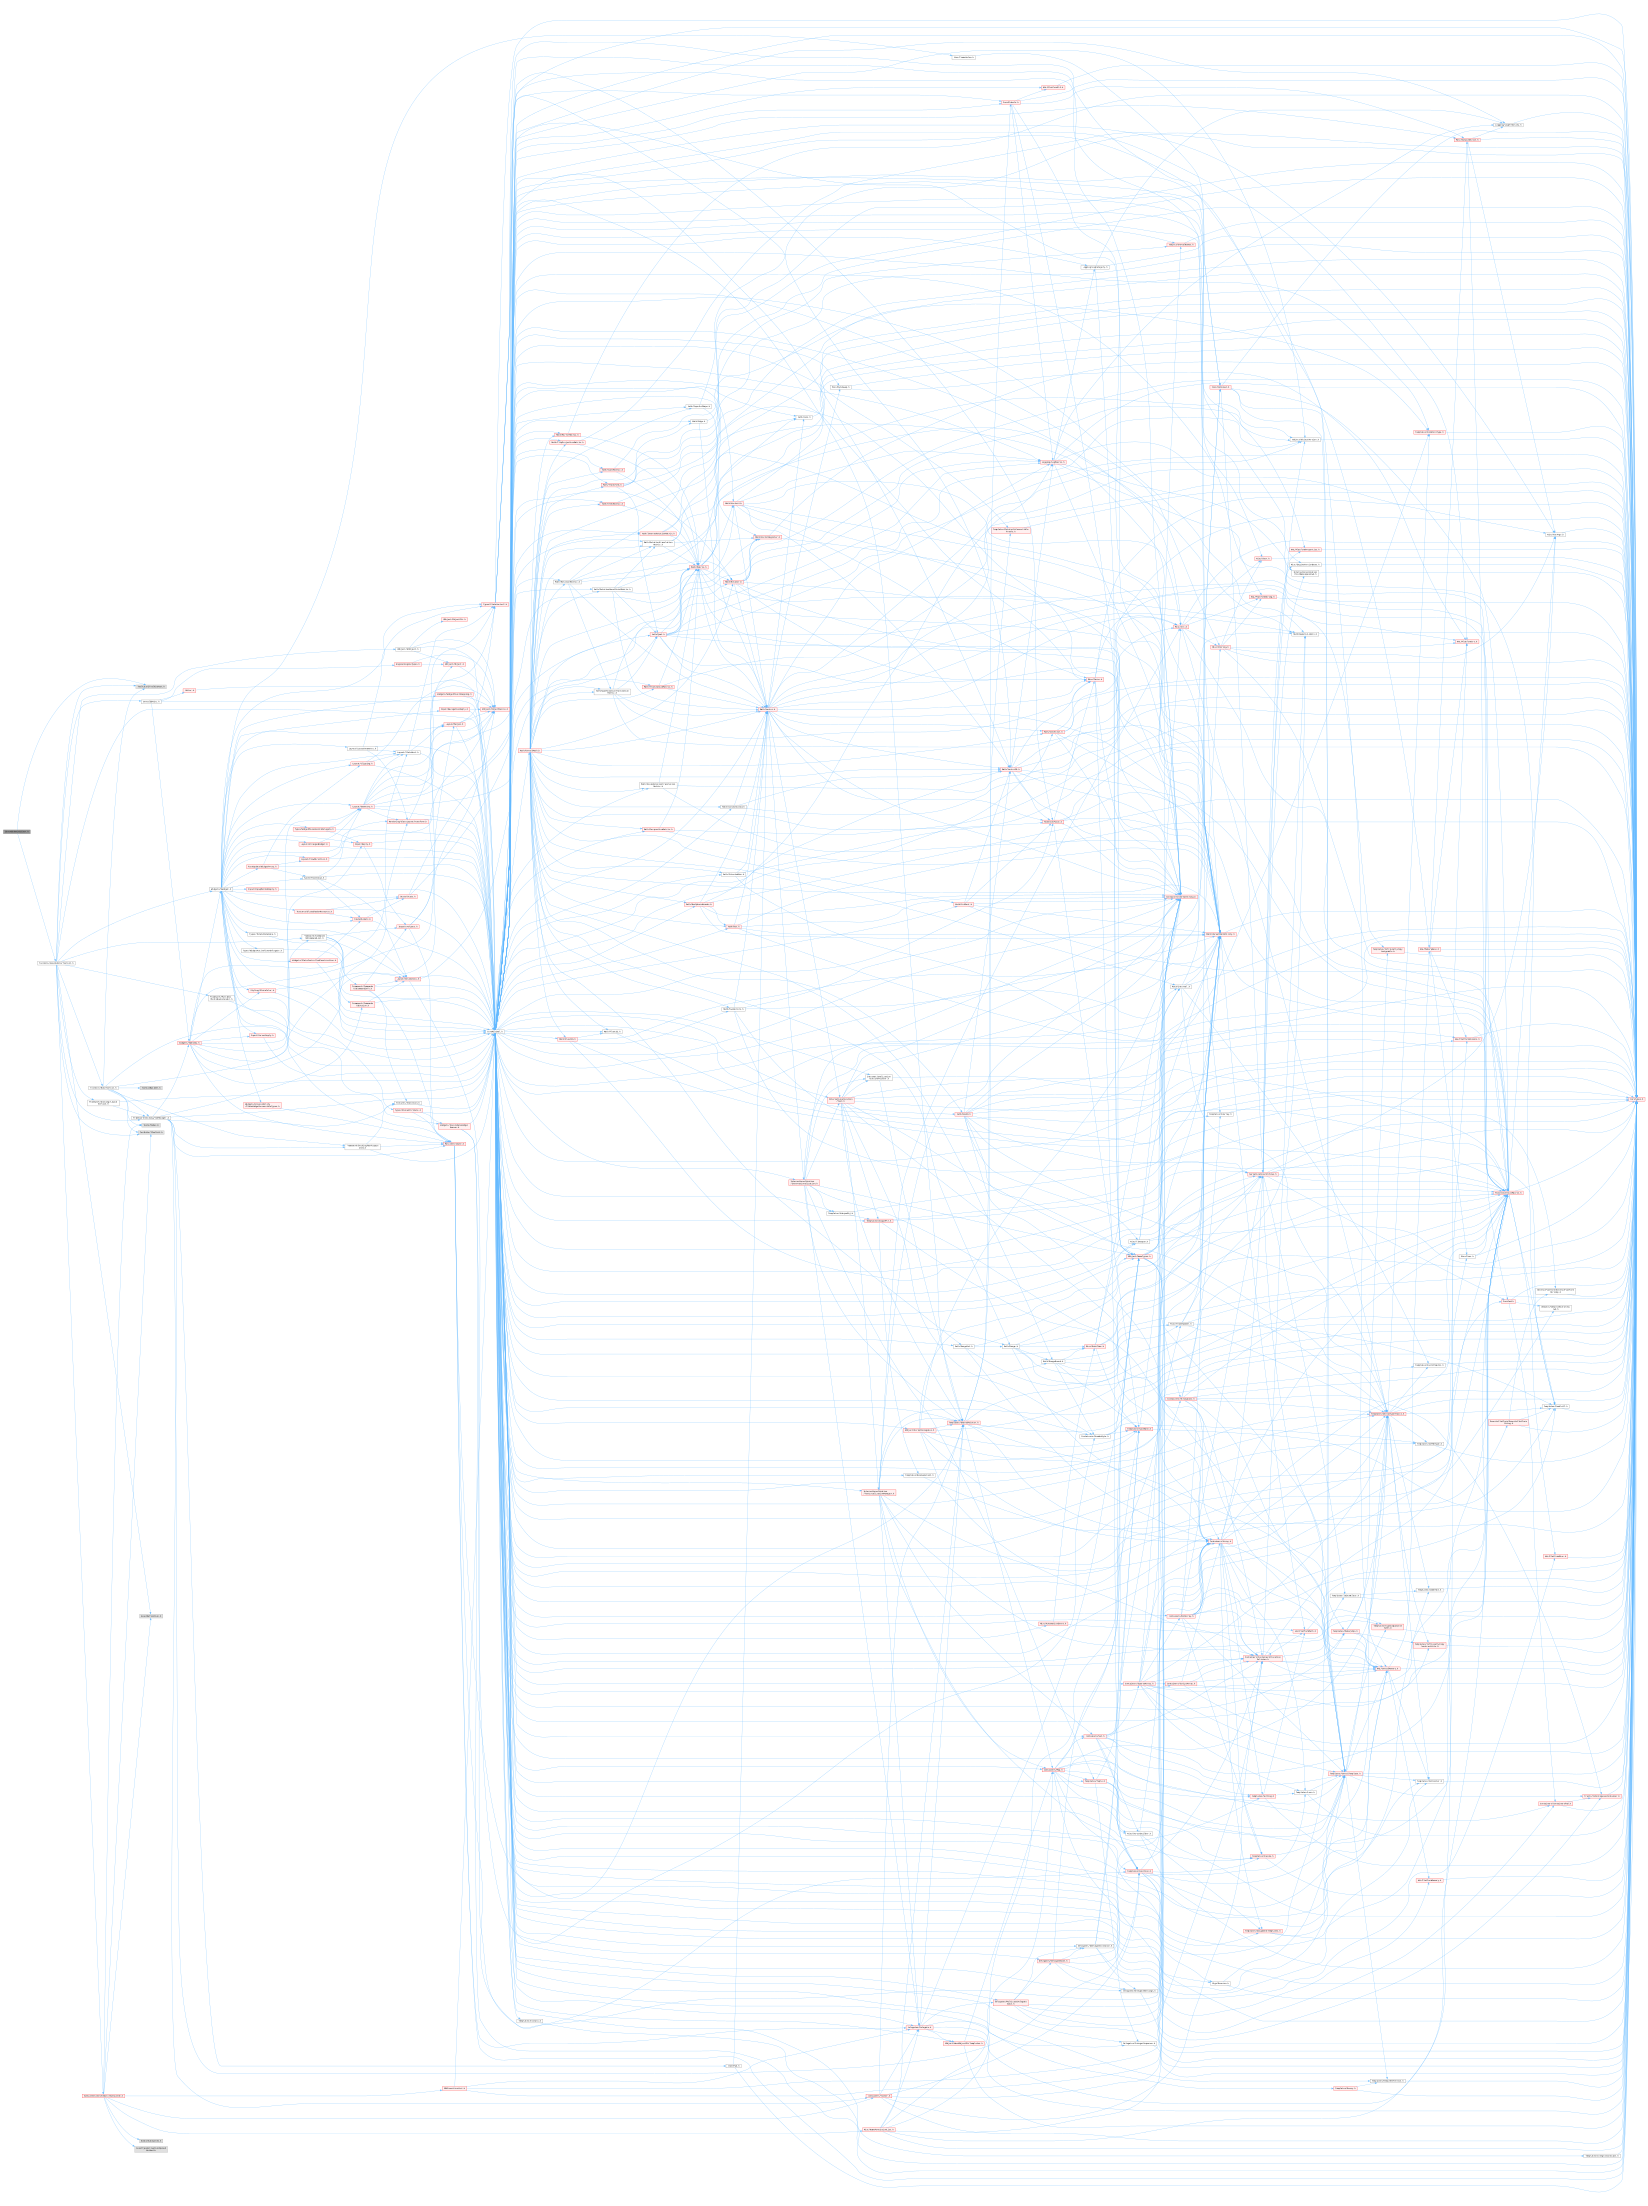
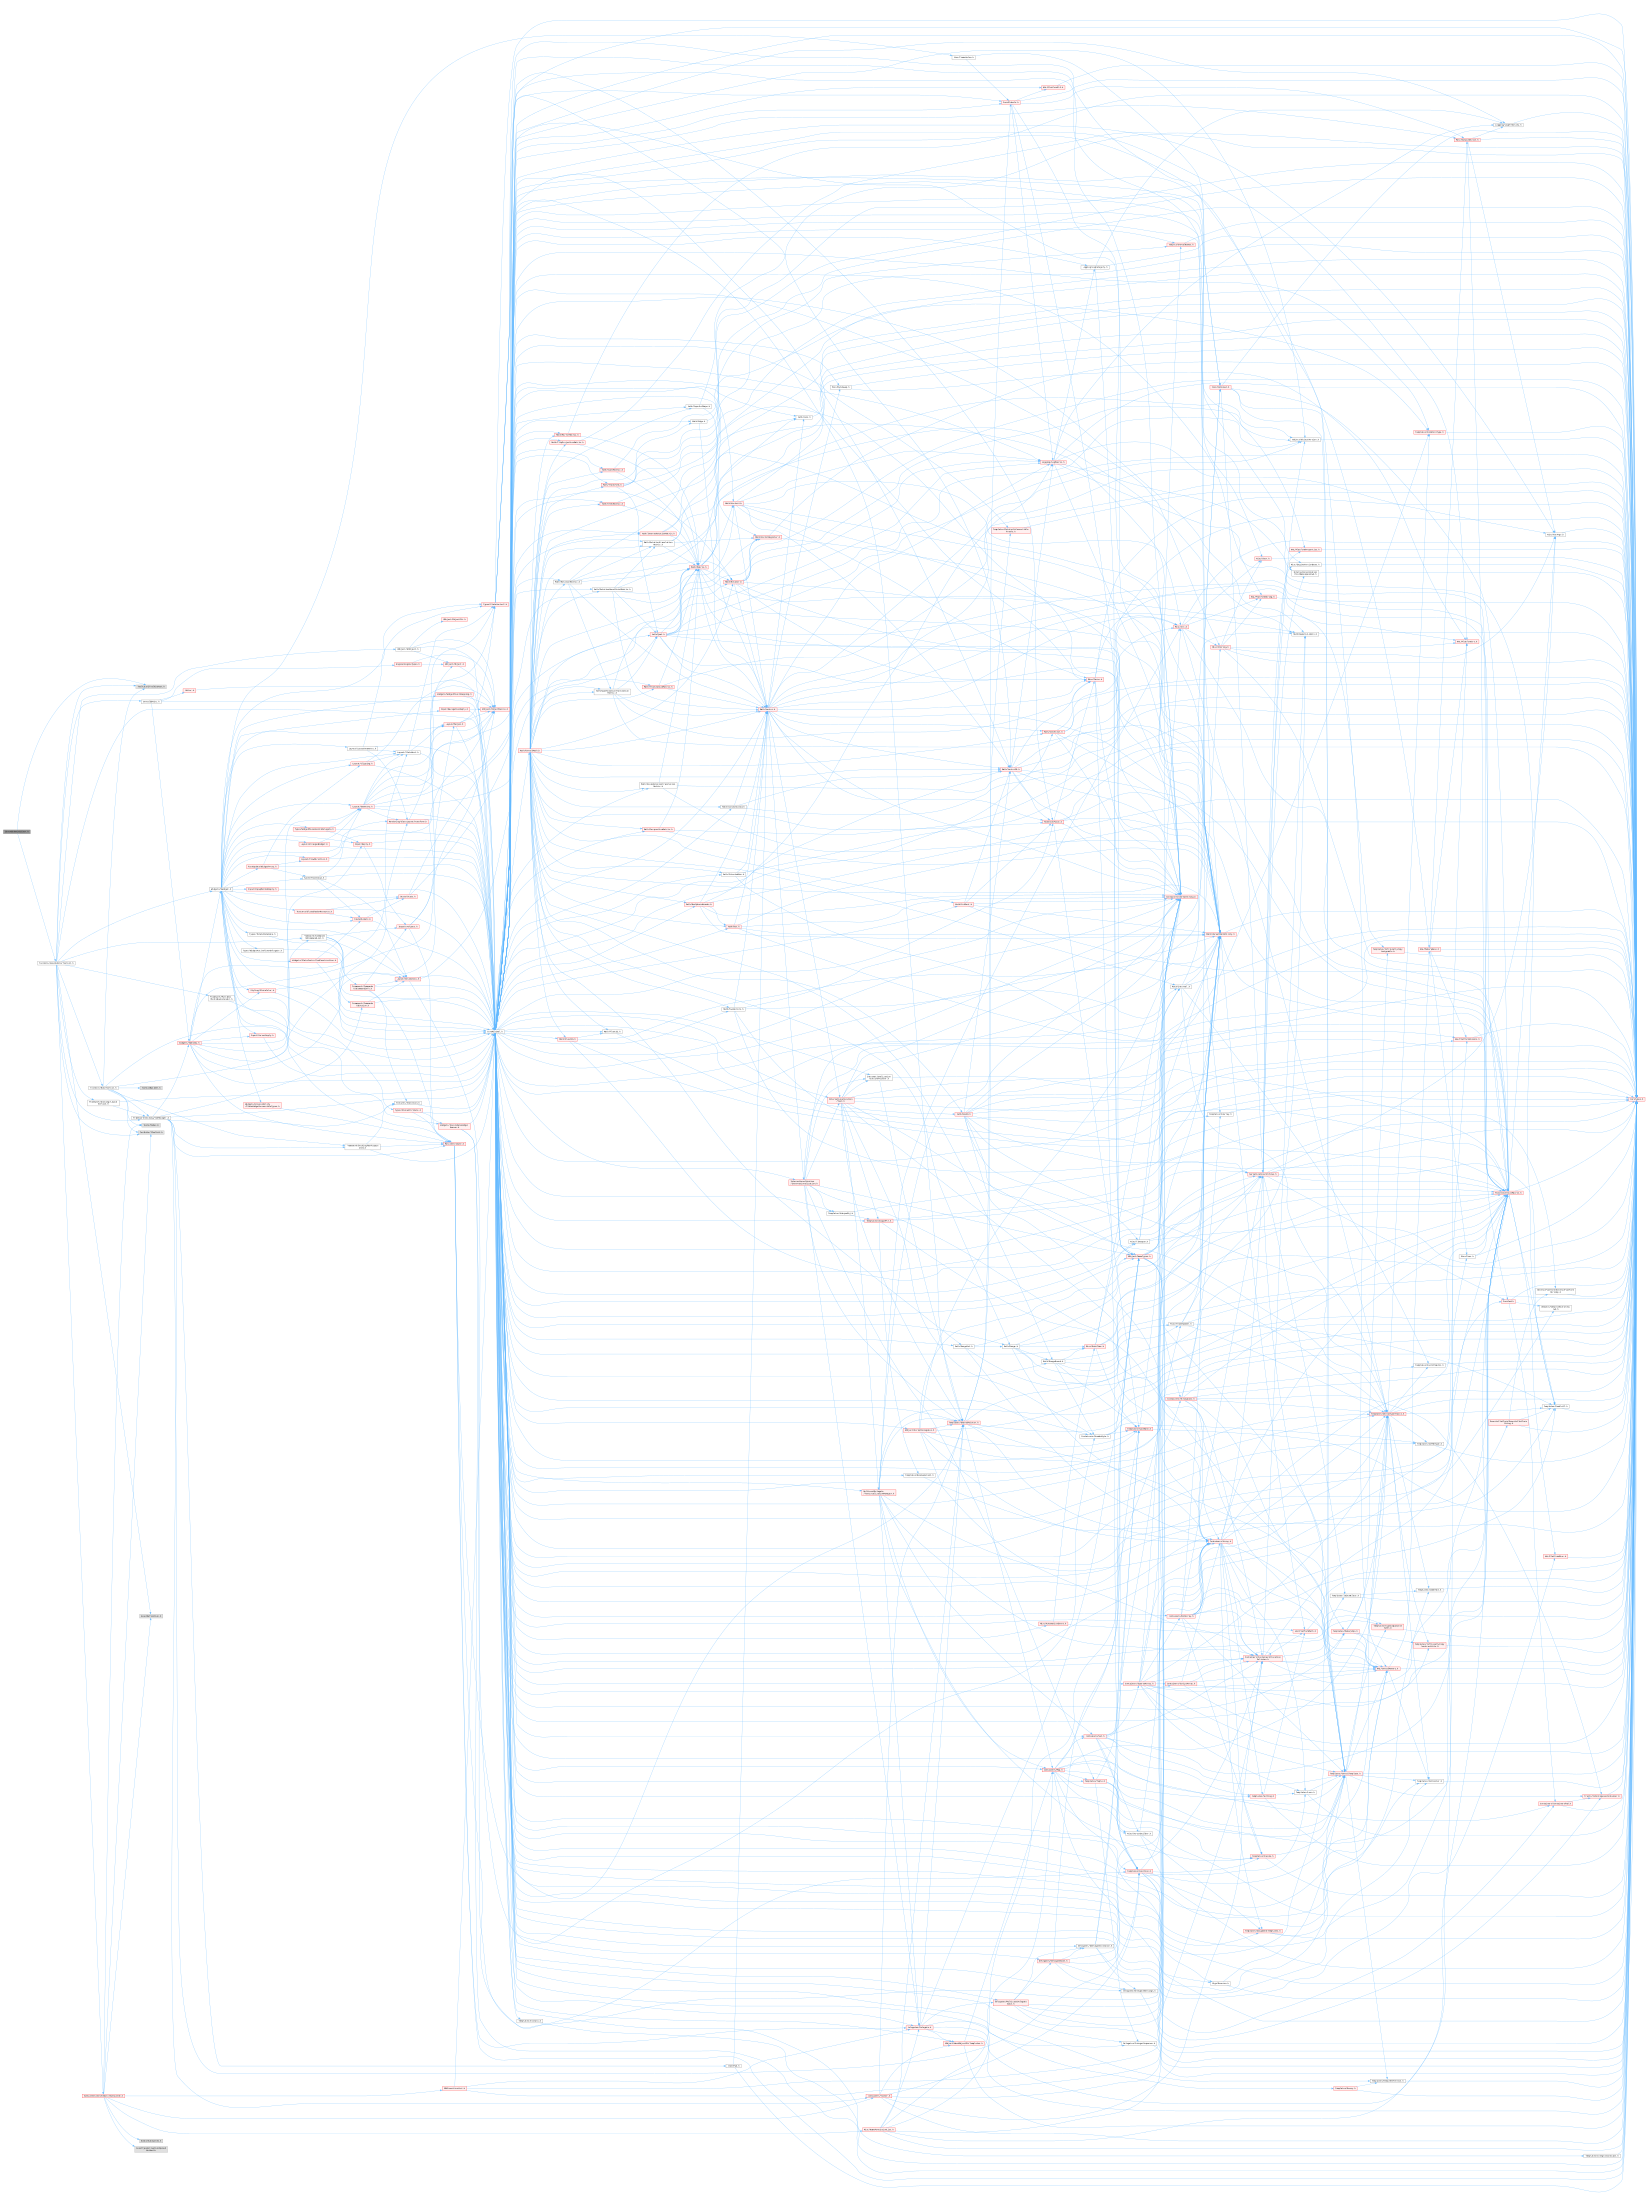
edge "Misc/FrameValue.h" -> "CoreGlobals.h": added
edge "CoreMinimal.h" -> "Misc/Crc.h": removed
node "Internationalization /TextLocalizationManager.h": label "Internationalization /TextLocalizationManager.h" -> "MulticastDelegate /TextLocalizationManager.h"
edge "CoreMinimal.h" -> "Templates/Sorting.h": removed
node "HAL/PlatformMemory.h": removed
edge "Containers/Ticker.h" -> "Delegates/Delegate.h": now "Containers/Ticker.h" -> "UObject/WeakObjectPtrTemplates.h"
